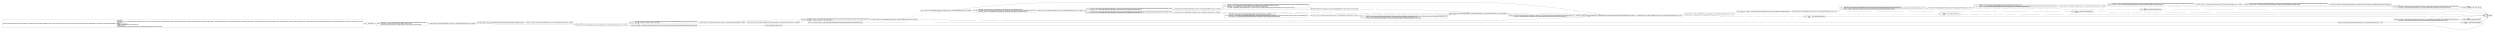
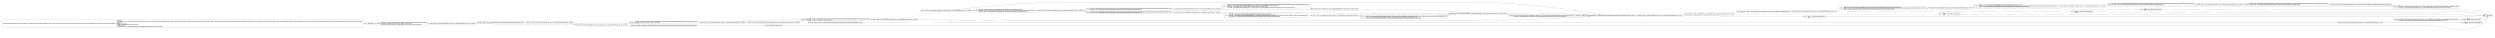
node "100: 0x0092": removed
